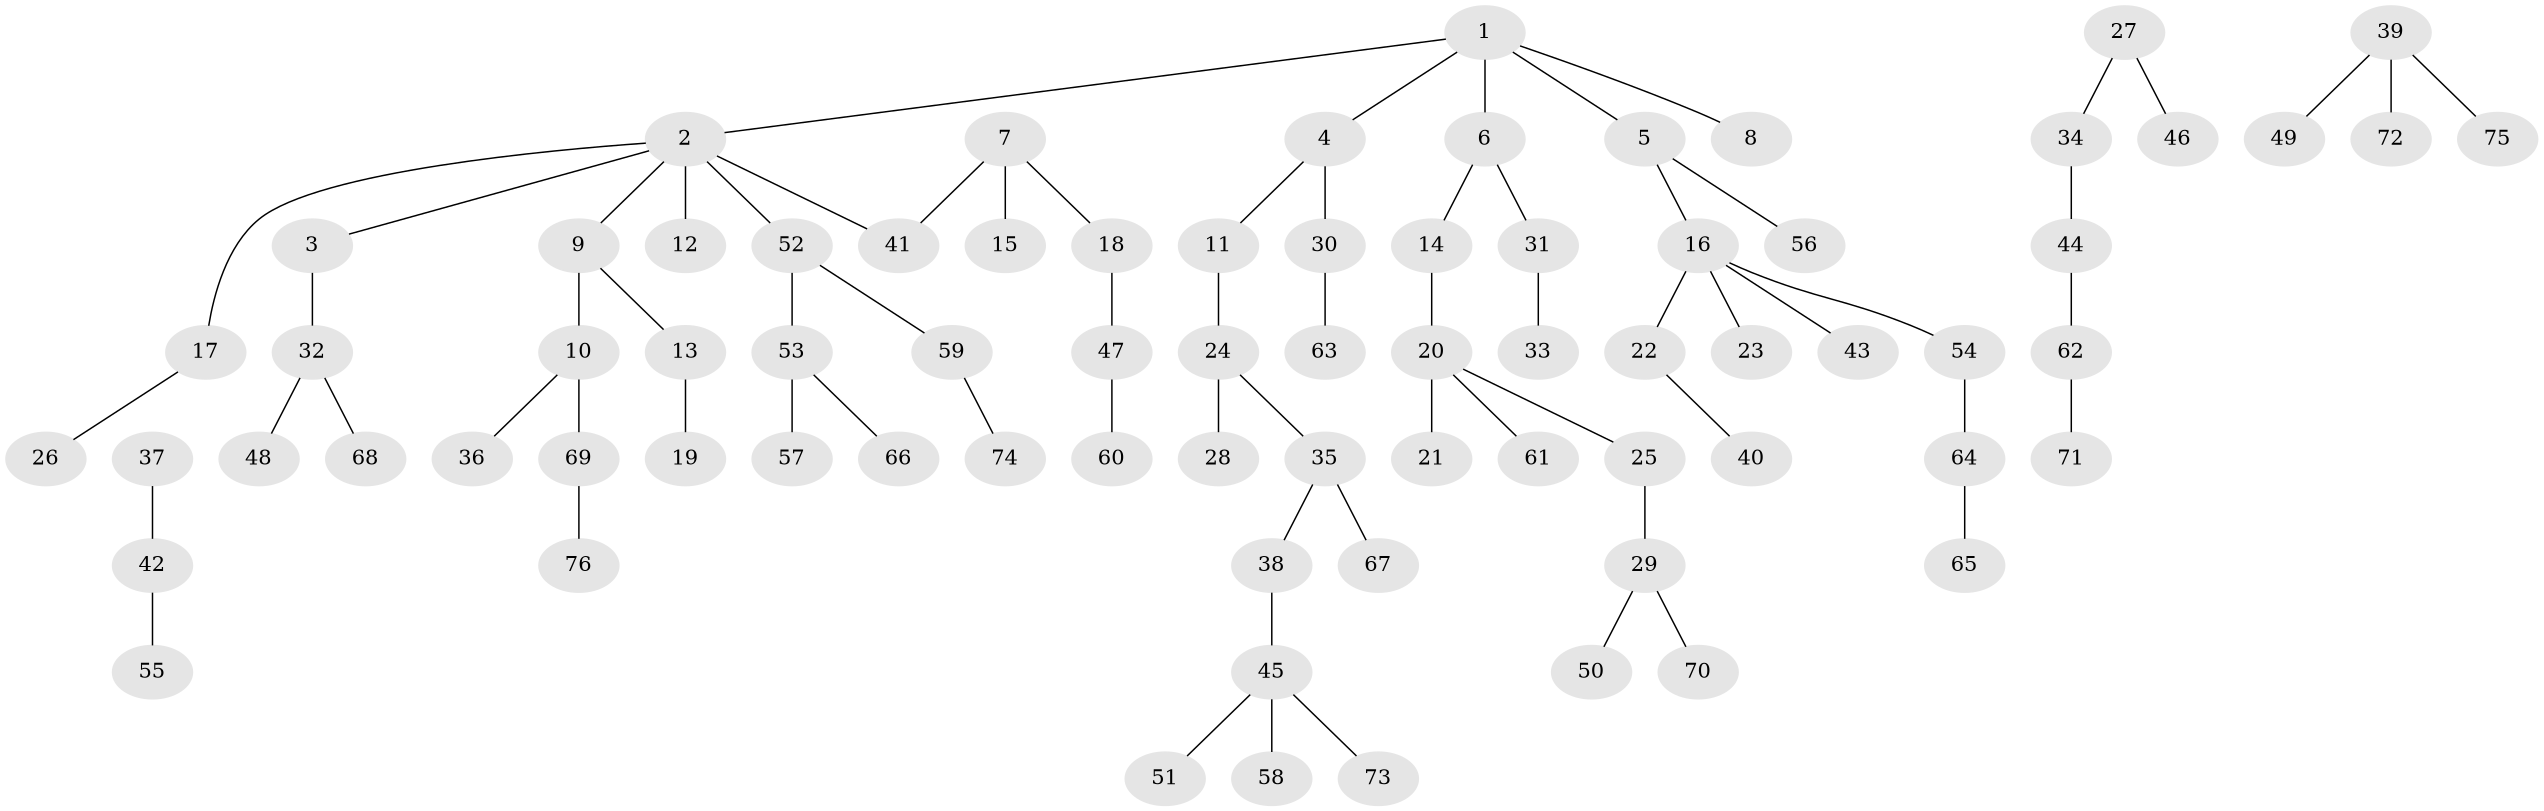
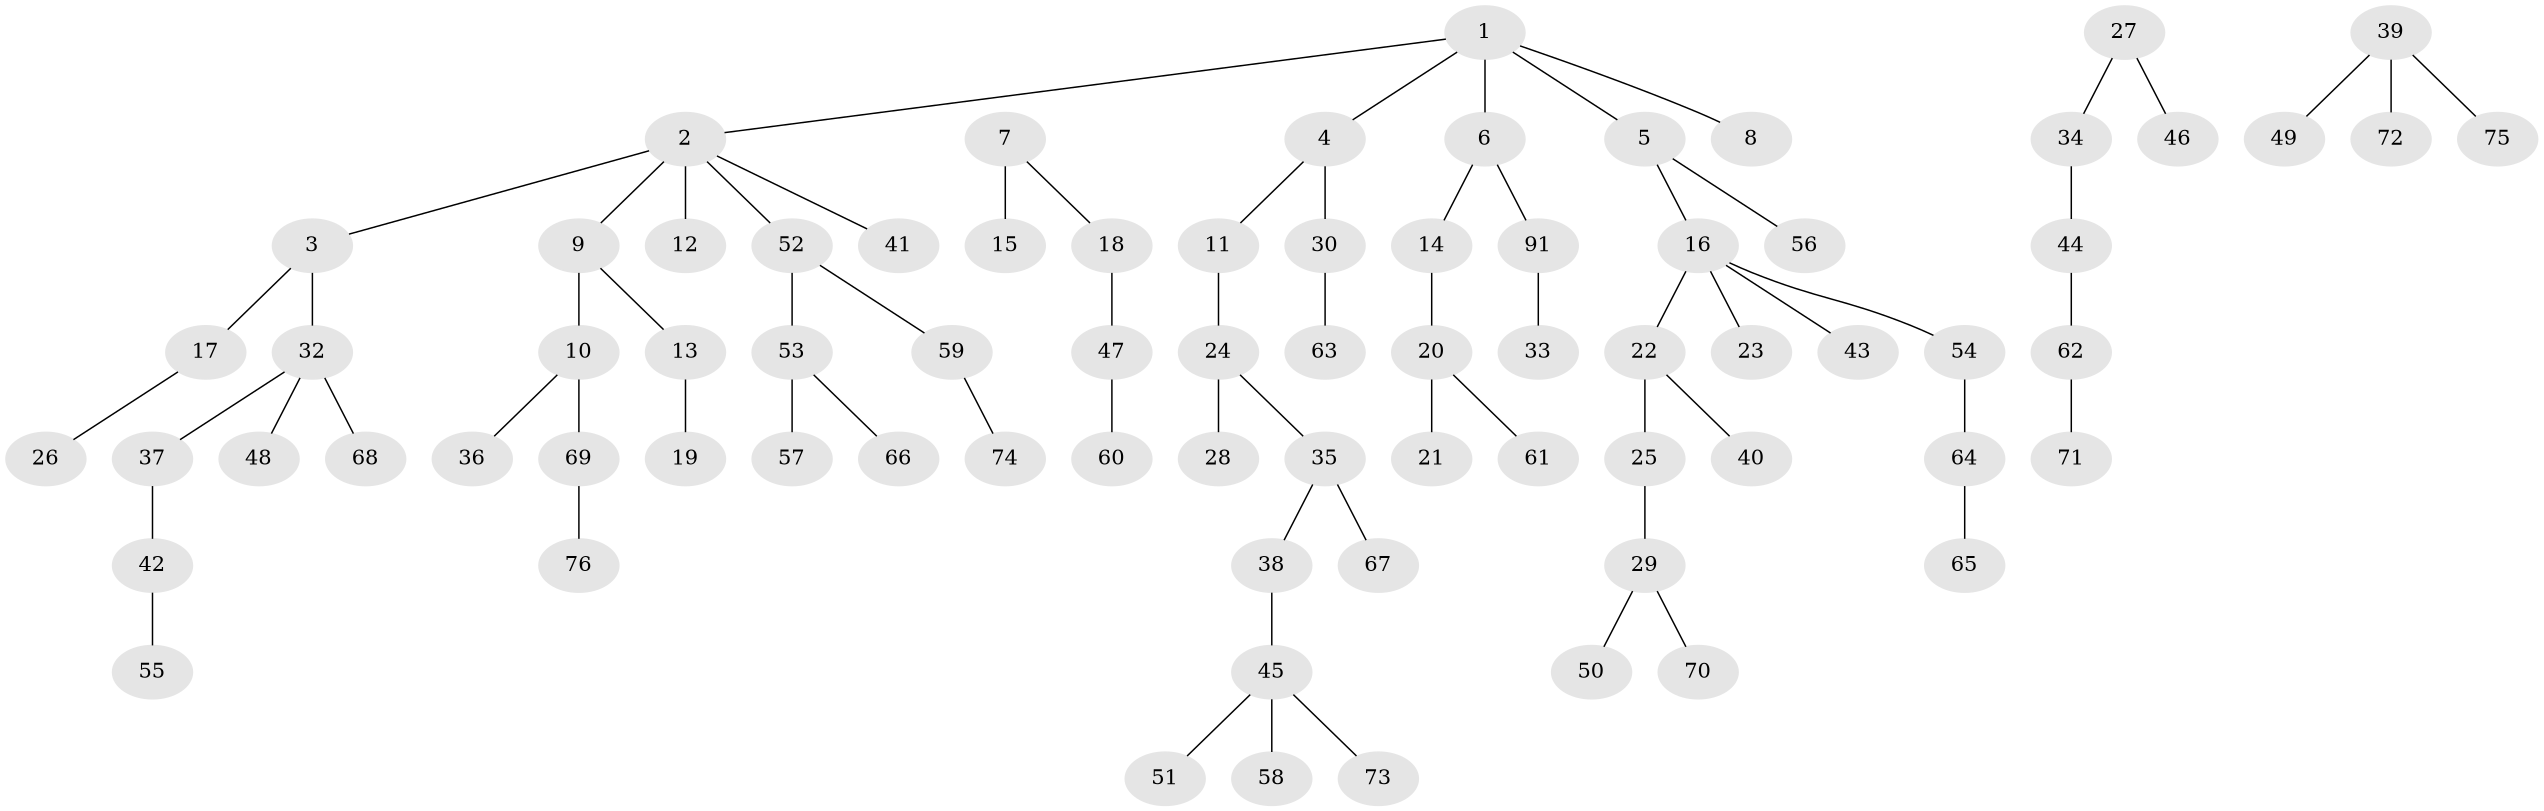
edge "2" -- "17": now "3" -- "17"
edge "7" -- "41": removed
node "31": label "31" -> "91"
edge "32" -- "37": added
edge "20" -- "25": now "22" -- "25"
